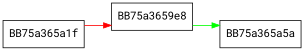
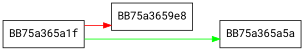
edge "BB75a3659e8" -> "BB75a365a5a": now "BB75a365a1f" -> "BB75a365a5a"
